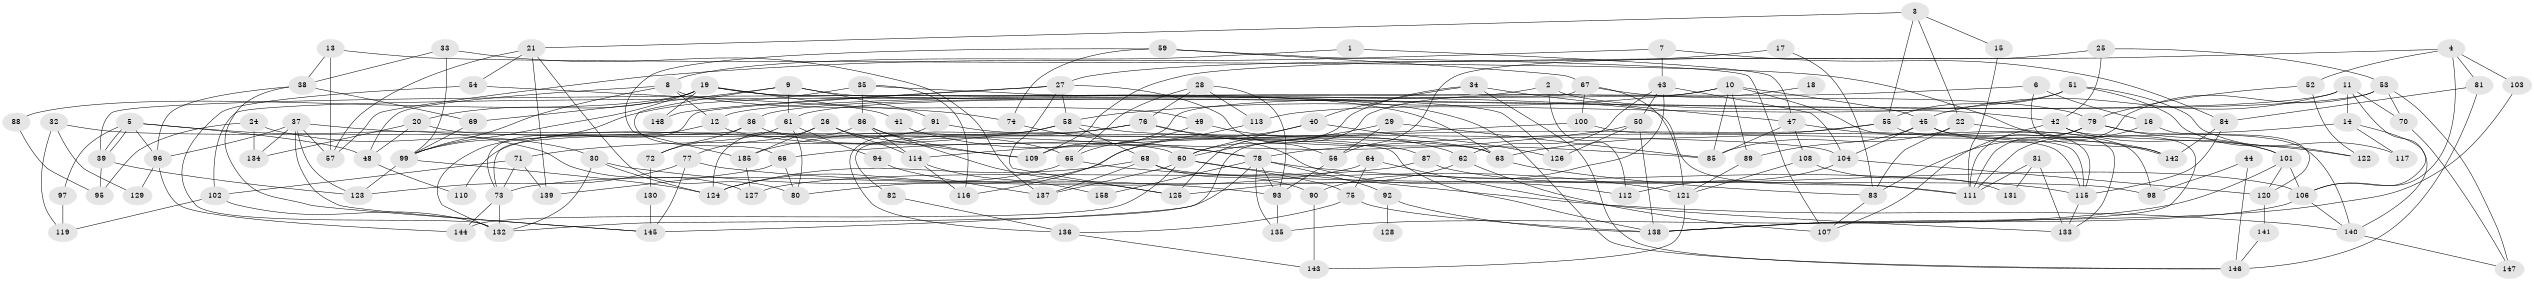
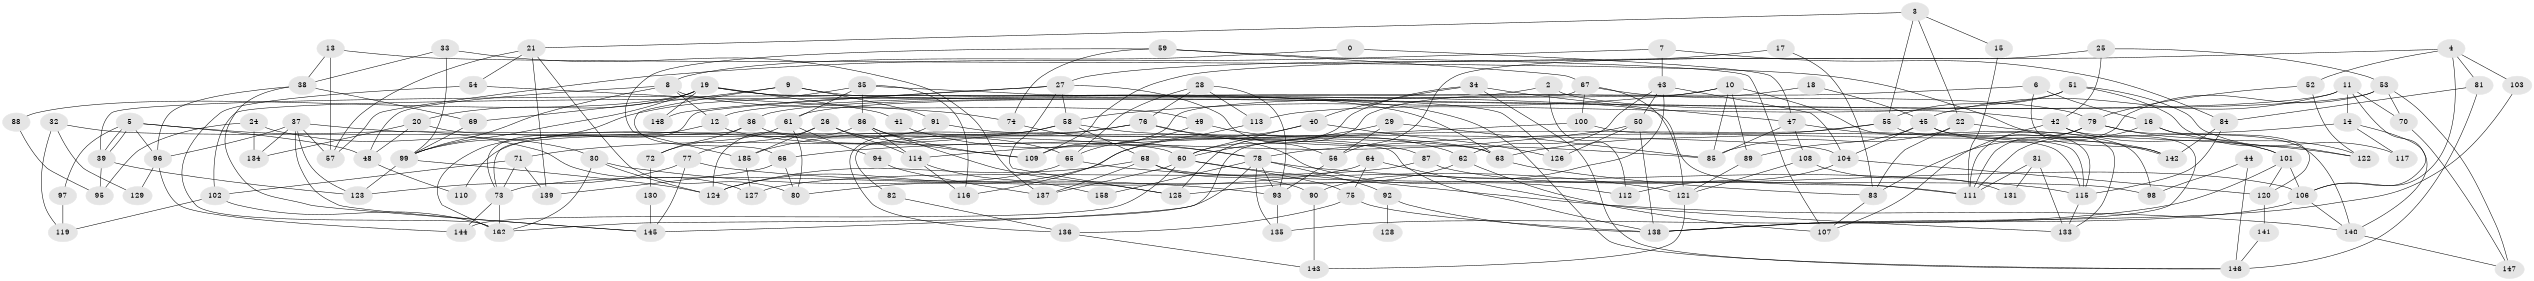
node "1": label "1" -> "0"
edge "10" -- "45": now "18" -- "45"
edge "9" -- "61": now "35" -- "61"
edge "16" -- "122": added
node "132": label "132" -> "162"
